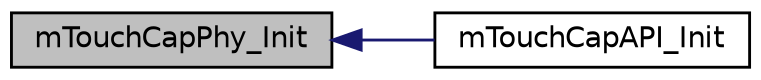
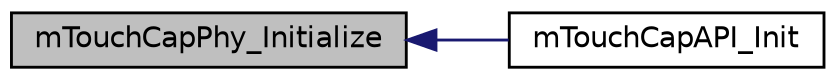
node "mTouchCapPhy_Init": label "mTouchCapPhy_Init" -> "mTouchCapPhy_Initialize"
